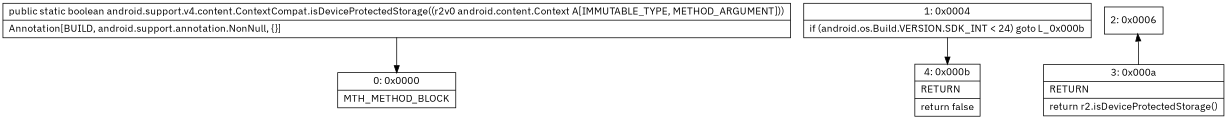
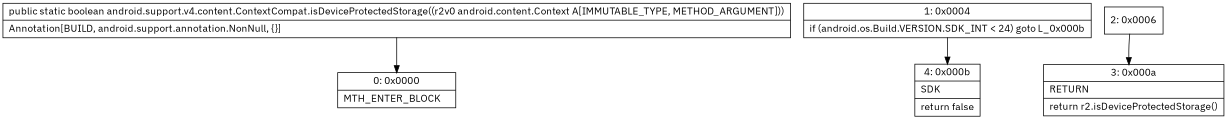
edge "3: 0x000a" -> "2: 0x0006": reversed
node "4: 0x000b": text "RETURN" -> "SDK"
node "0: 0x0000": text "MTH_METHOD_BLOCK" -> "MTH_ENTER_BLOCK"
